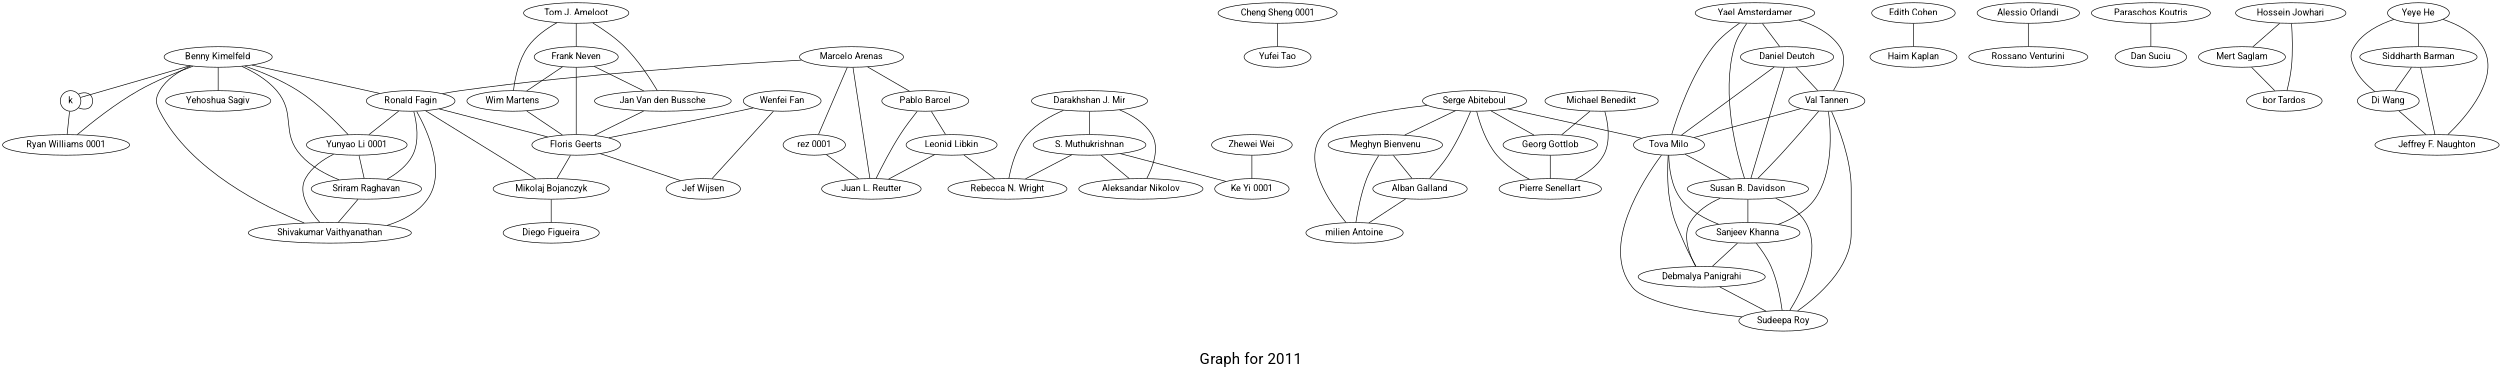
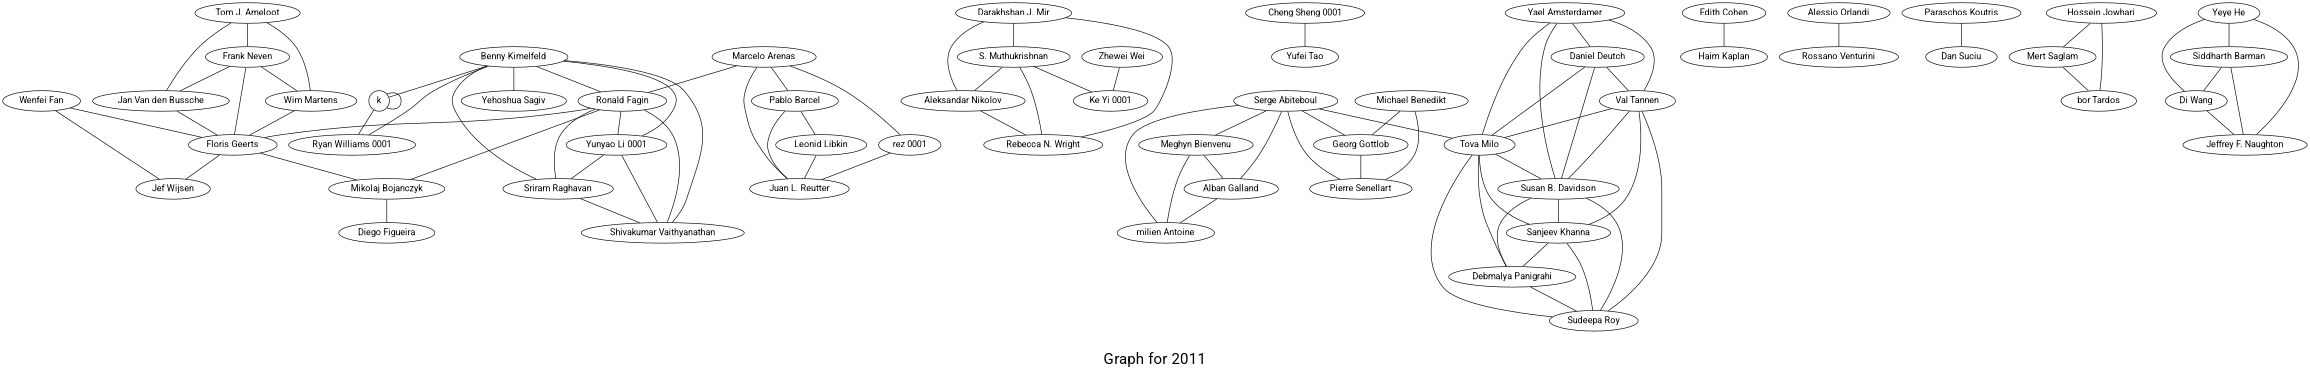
edge "Leonid Libkin" -- "Rebecca N. Wright": now "Aleksandar Nikolov" -- "Rebecca N. Wright"
